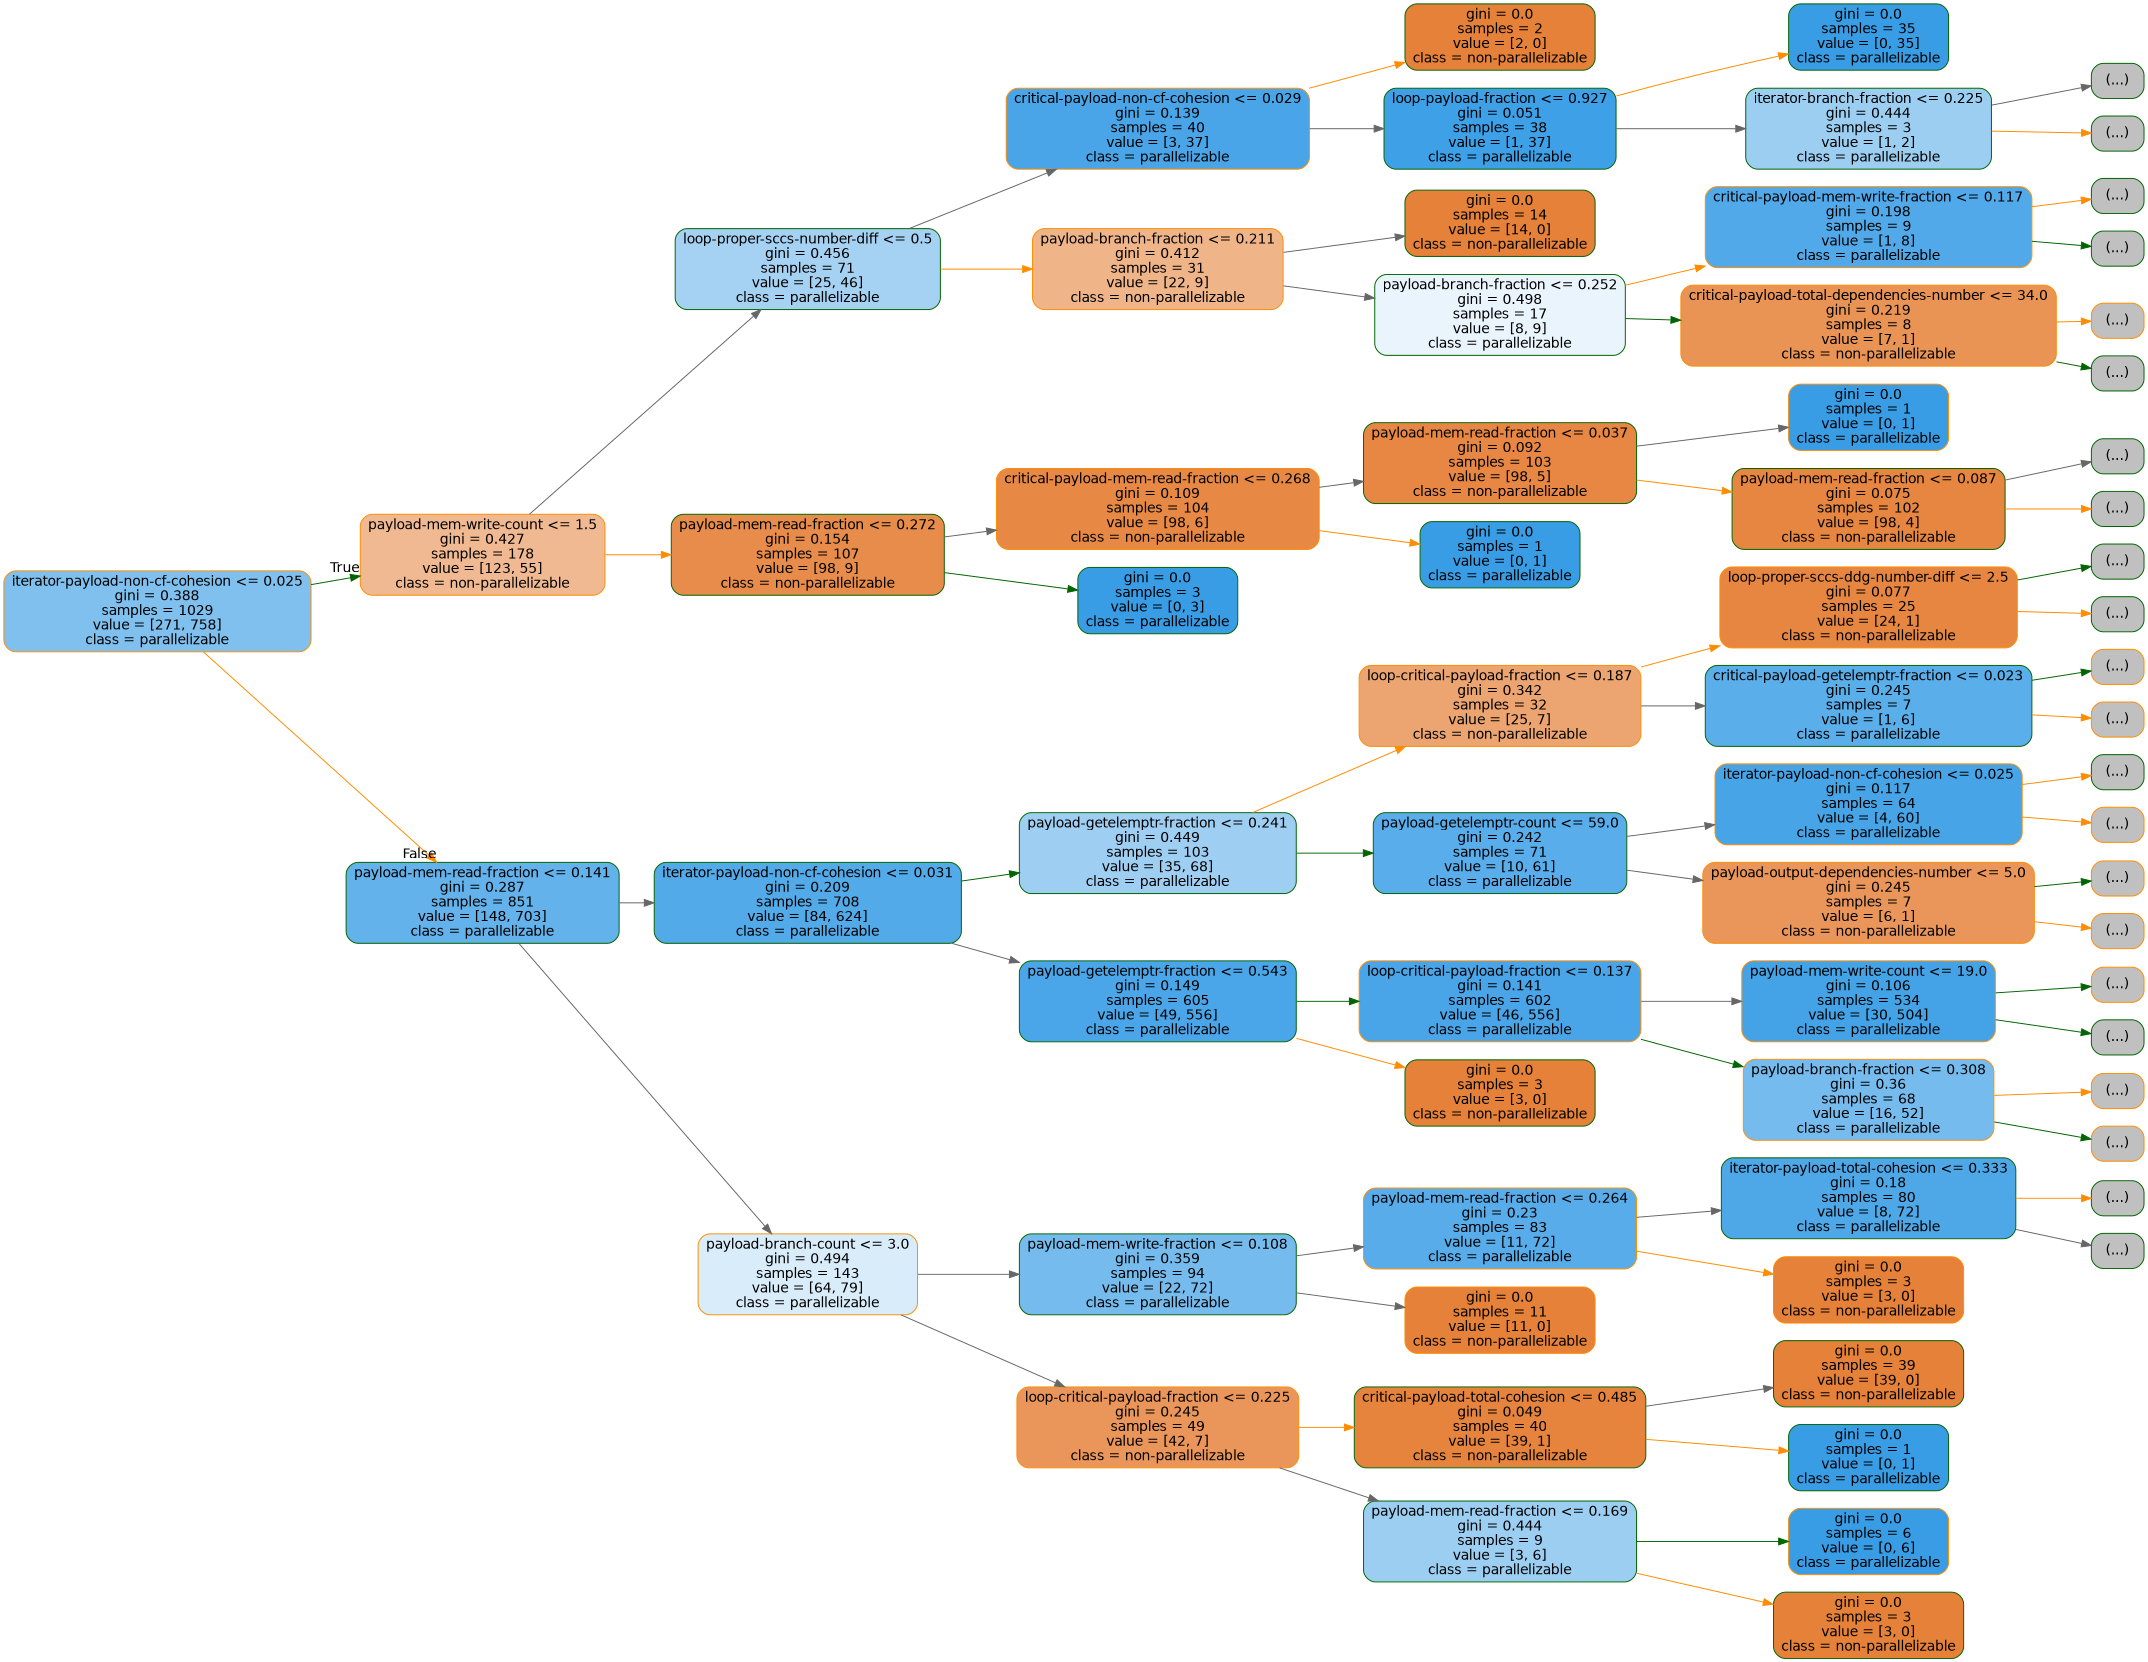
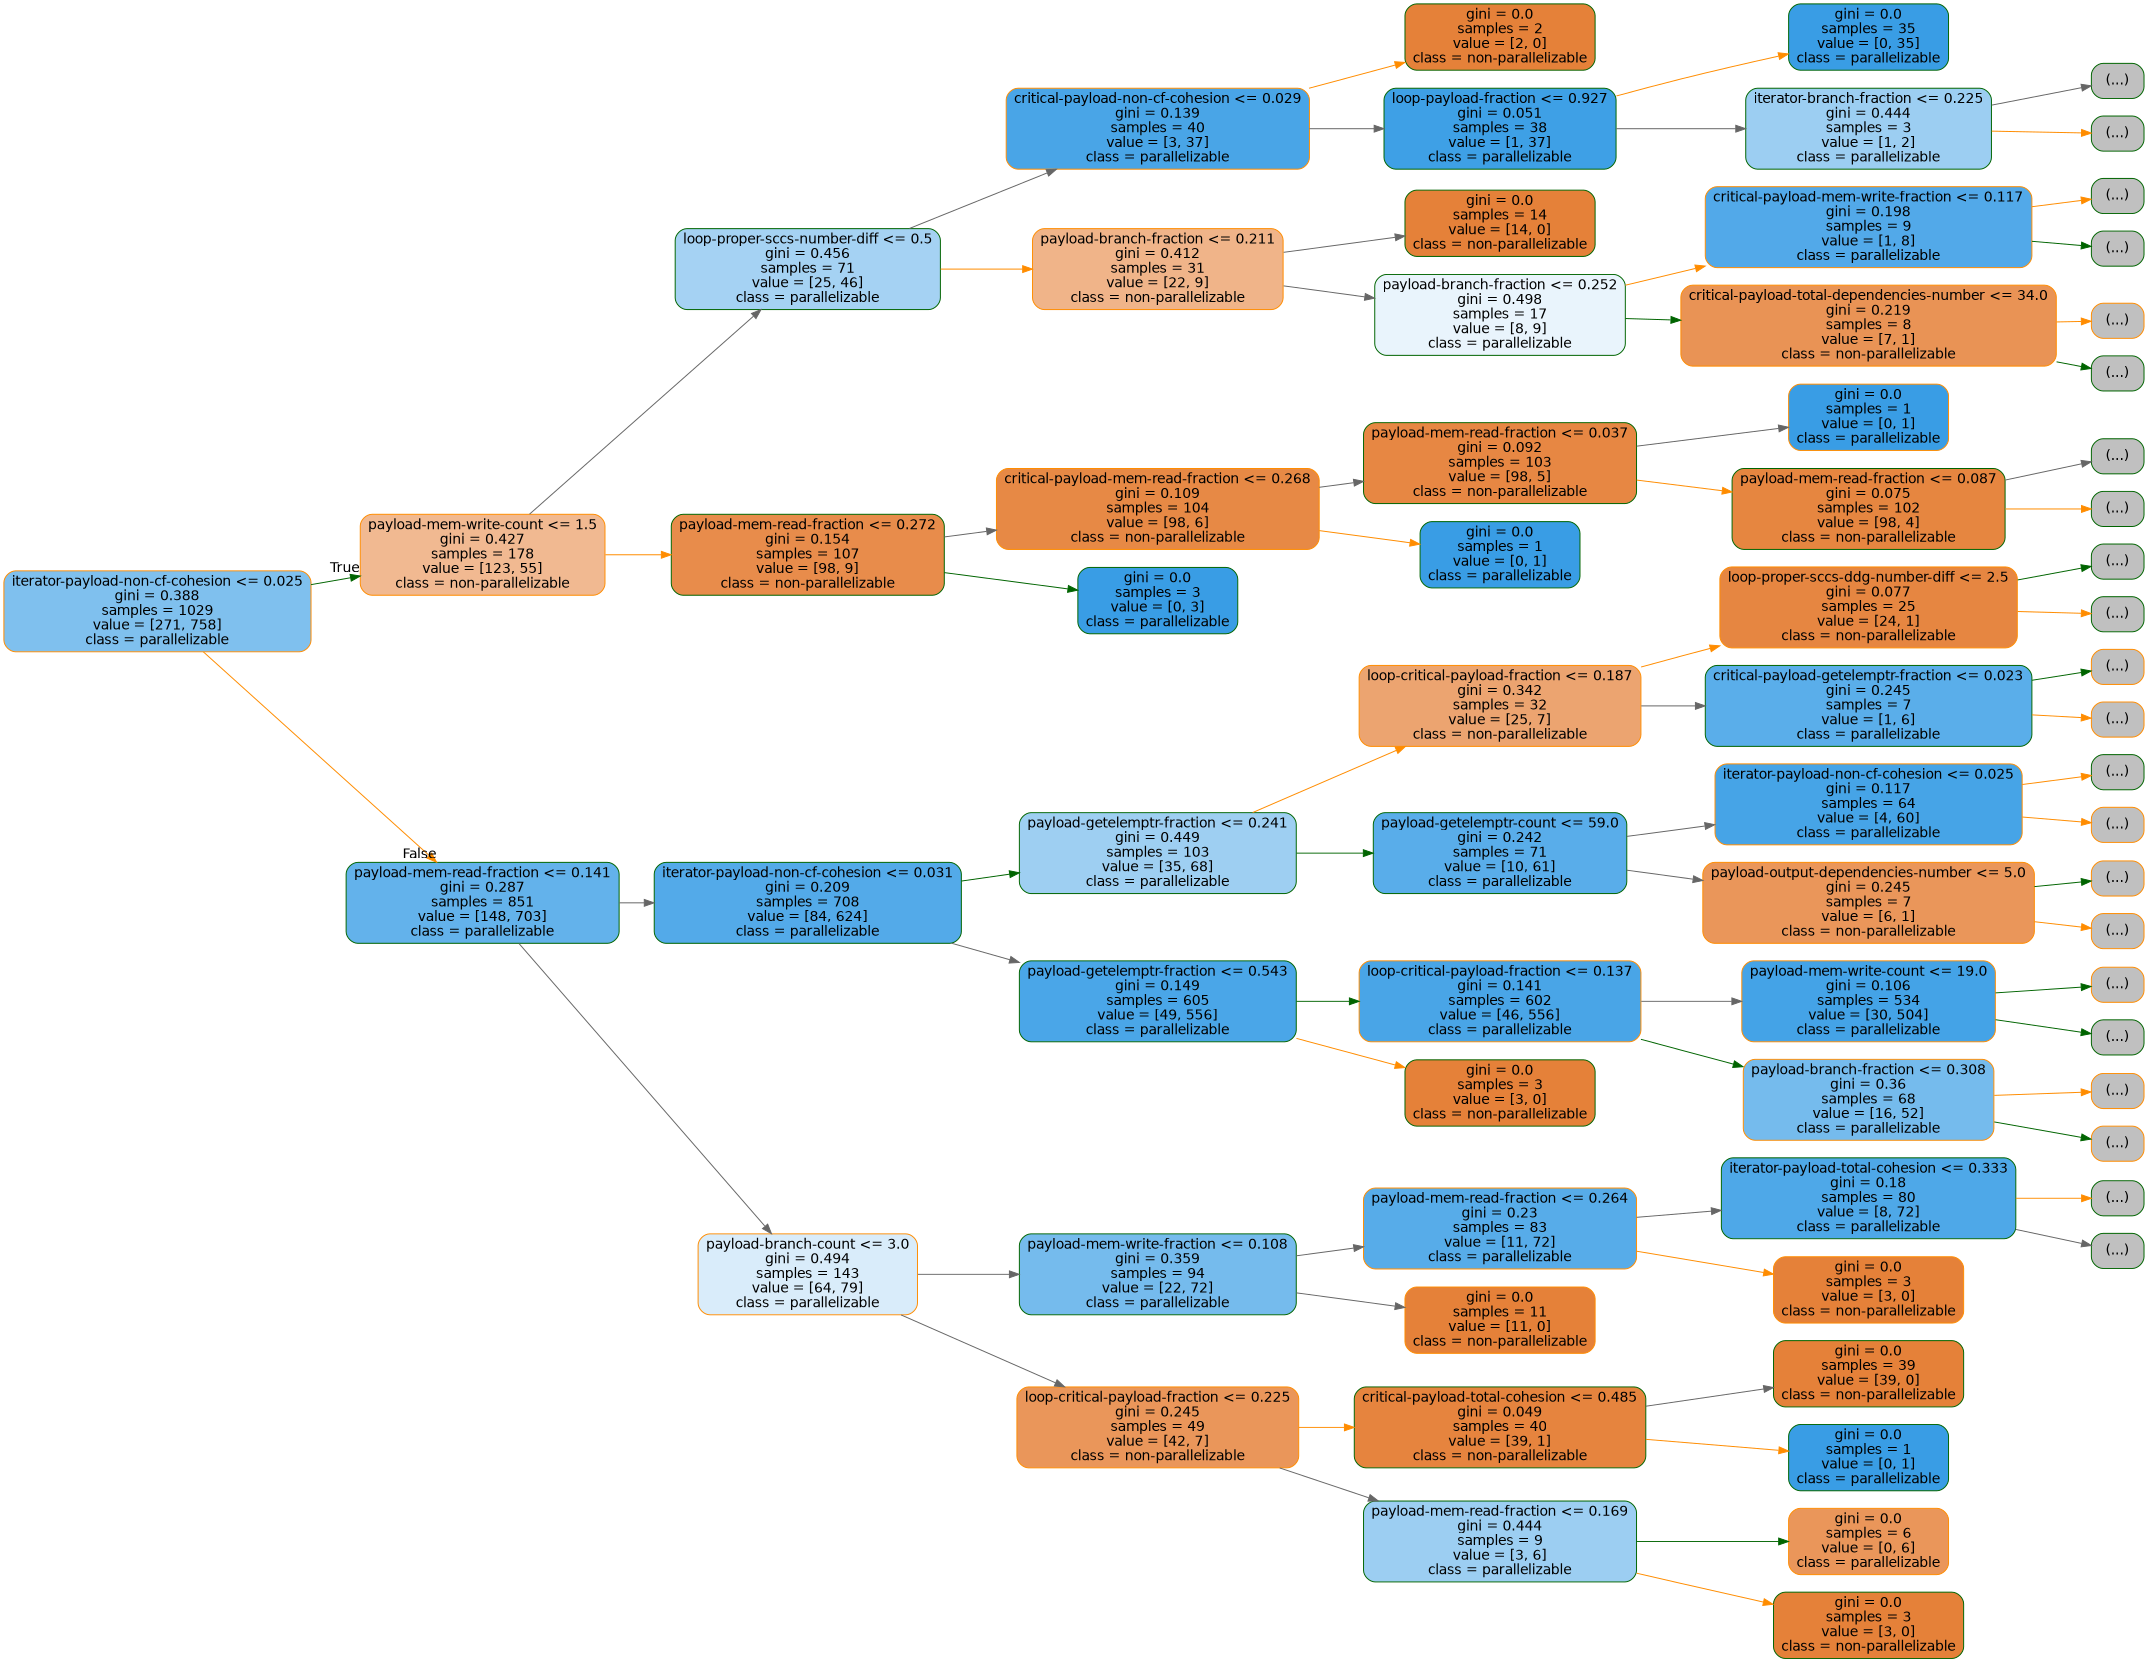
node "gini = 0.0 samples = 6 value = [0, 6] class = parallelizable": fillcolor #399de5ff -> #e58139d4
